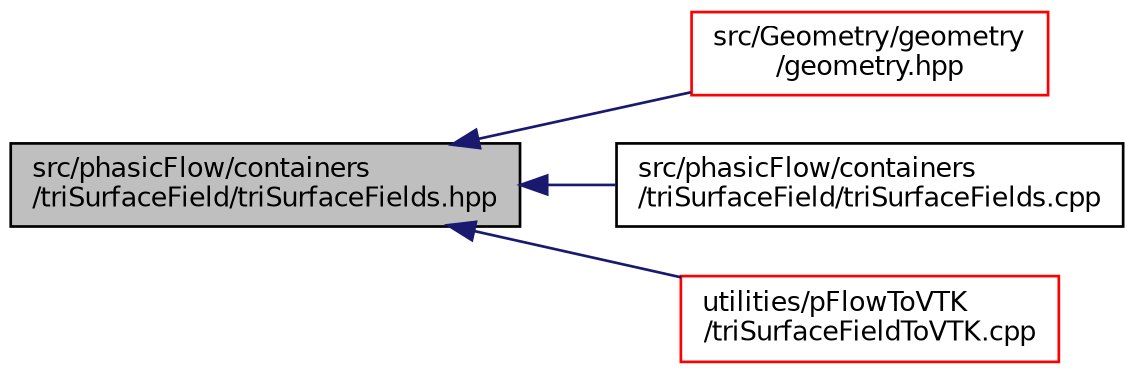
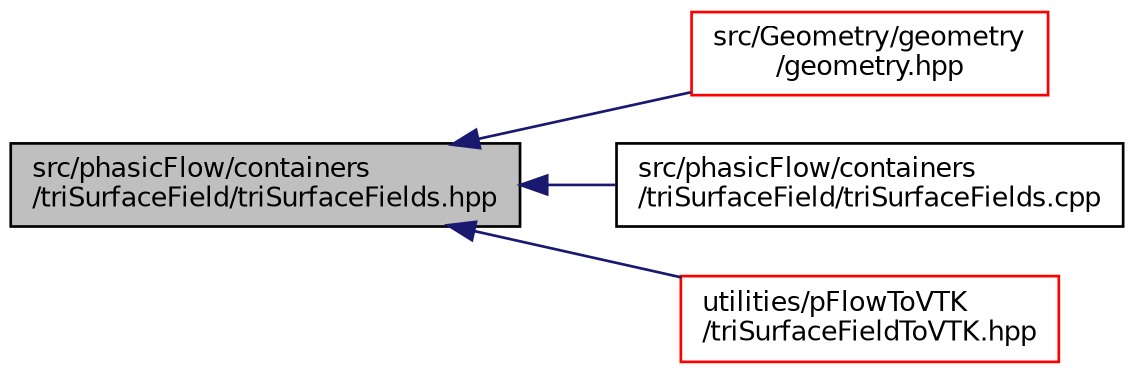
node "utilities/pFlowToVTK /triSurfaceFieldToVTK.cpp": label "utilities/pFlowToVTK /triSurfaceFieldToVTK.cpp" -> "utilities/pFlowToVTK /triSurfaceFieldToVTK.hpp"
